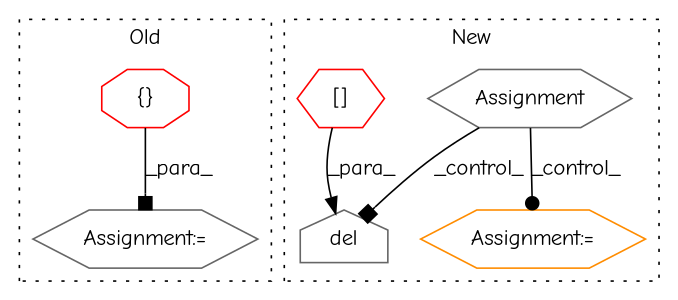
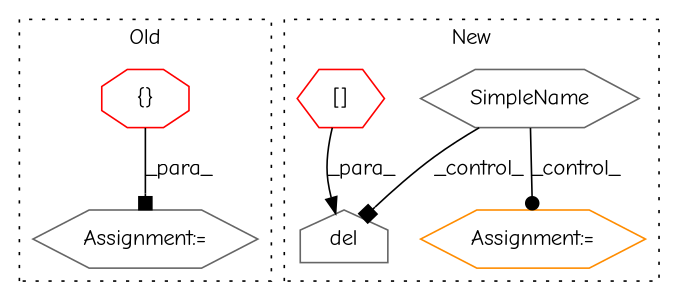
node "Assignment": label "Assignment" -> "SimpleName"
